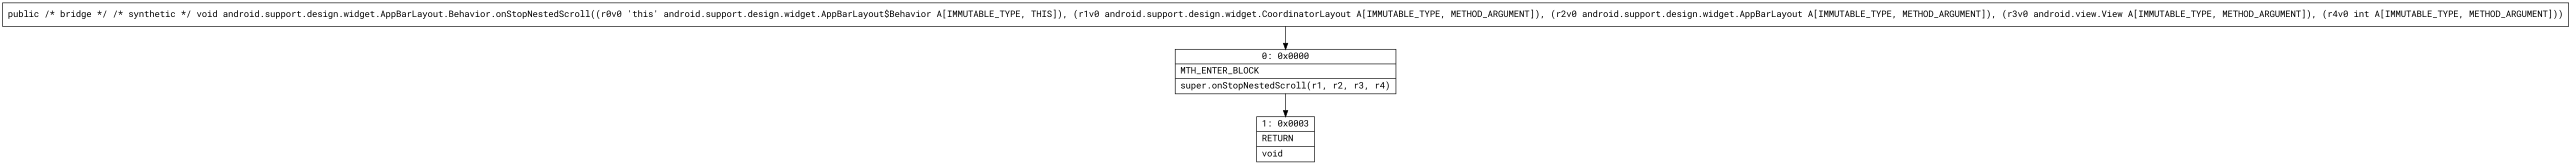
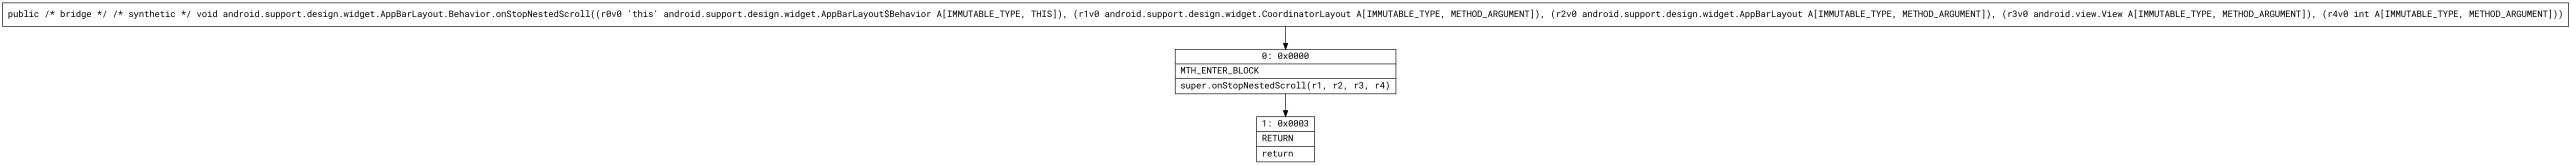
node "1: 0x0003": text "void" -> "return"
